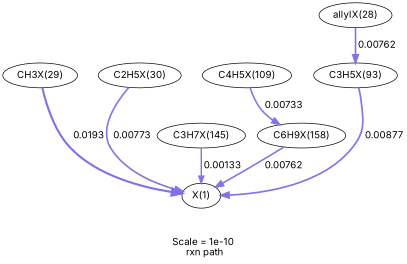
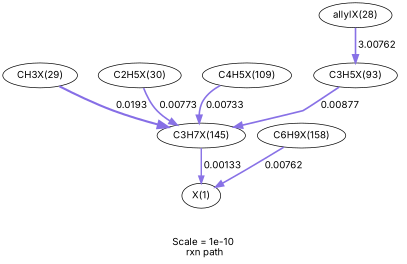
edge "allylX(28)" -> "C3H5X(93)": label " 0.00762" -> " 3.00762"
edge "C4H5X(109)" -> "C6H9X(158)": now "C4H5X(109)" -> "C3H7X(145)"
edge "C2H5X(30)" -> "X(1)": now "C2H5X(30)" -> "C3H7X(145)"
edge "CH3X(29)" -> "X(1)": now "CH3X(29)" -> "C3H7X(145)"
edge "C3H5X(93)" -> "X(1)": now "C3H5X(93)" -> "C3H7X(145)"
